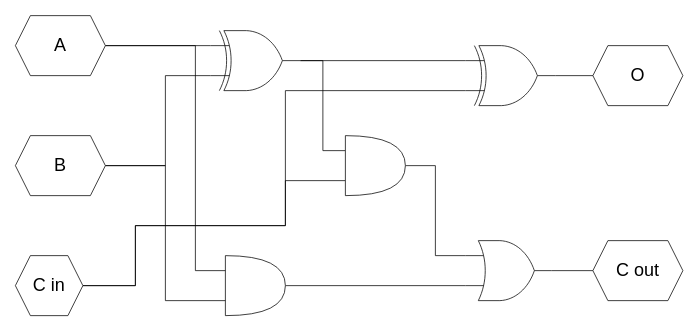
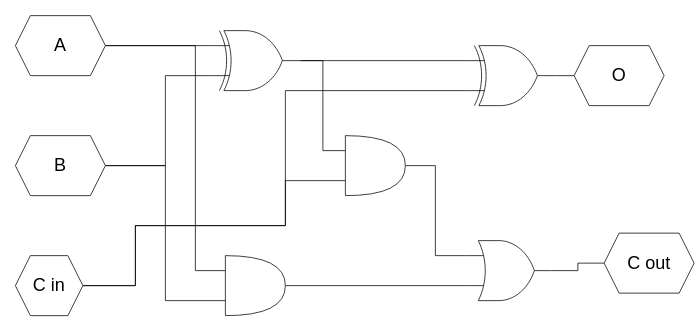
node "O": moved (638, 75) -> (619, 75)
node "C out": moved (638, 270) -> (649, 263)
